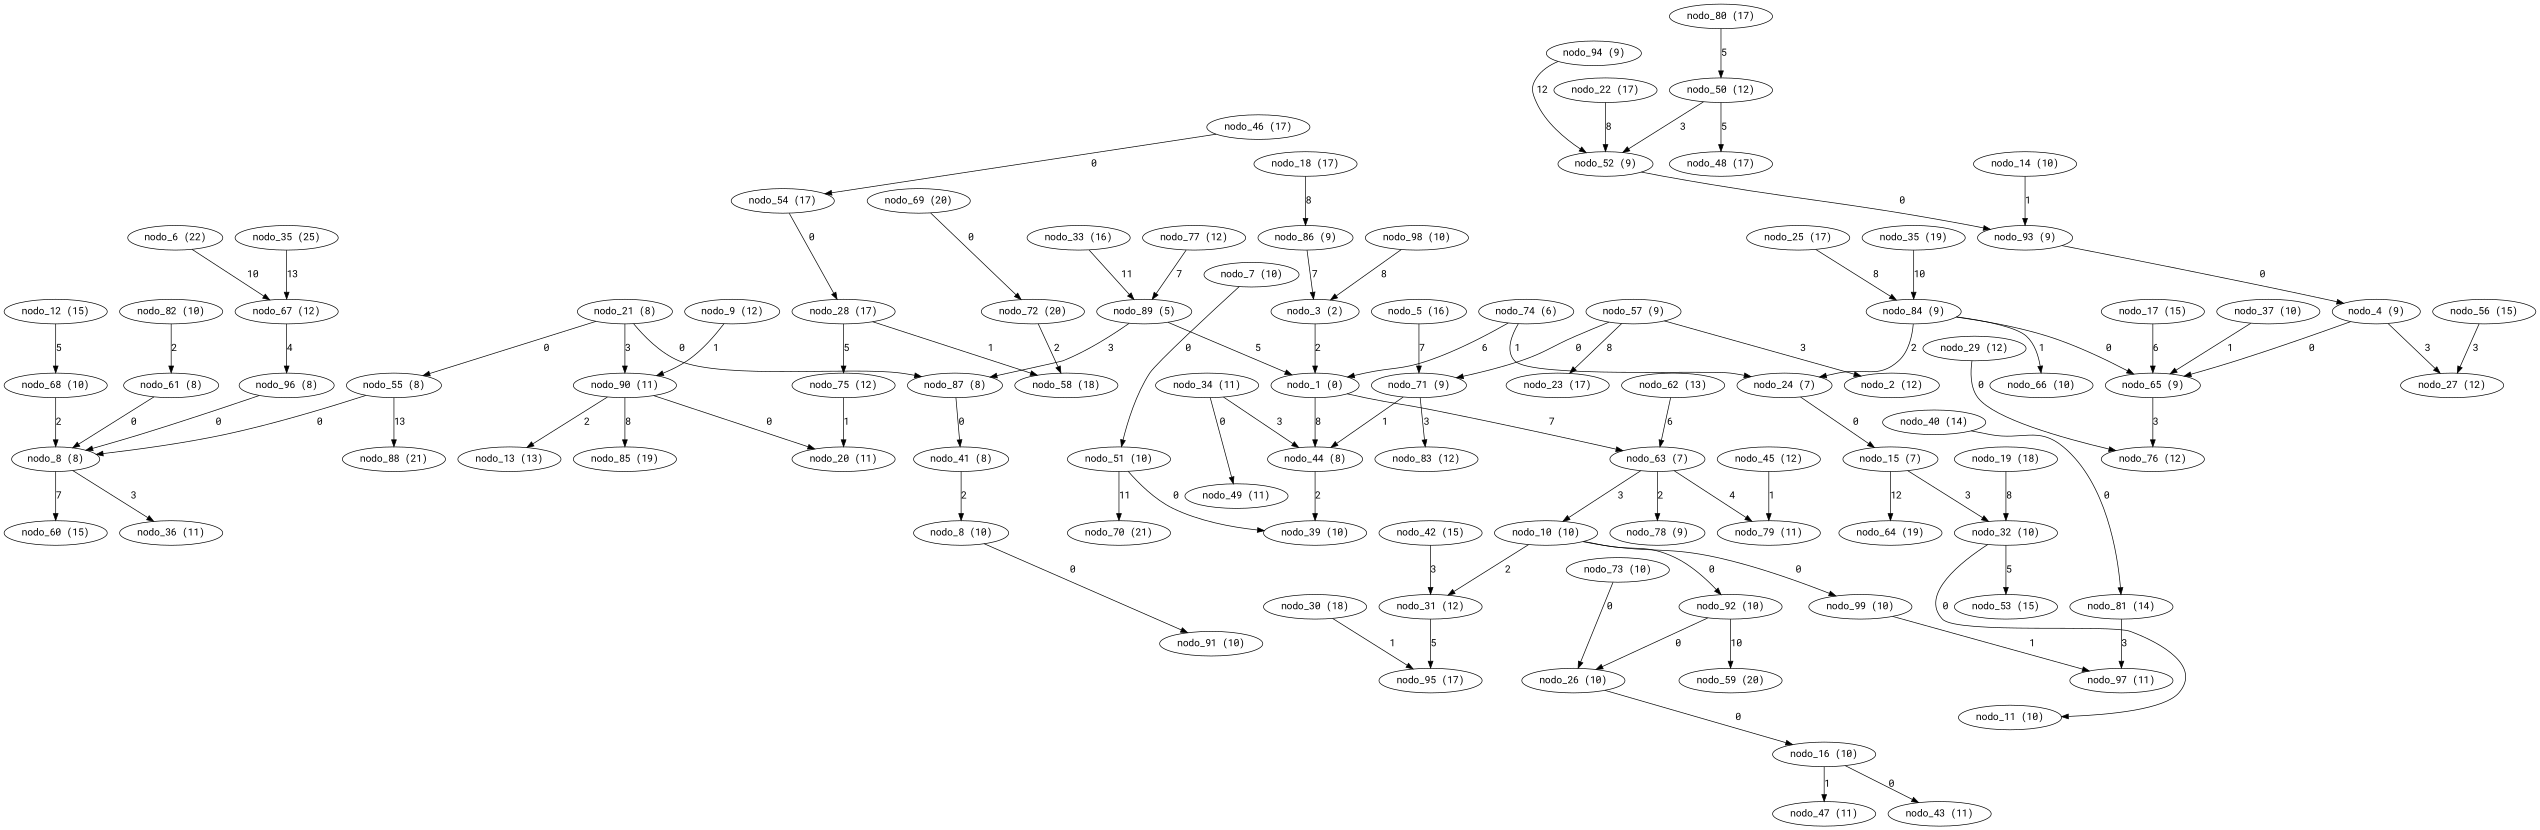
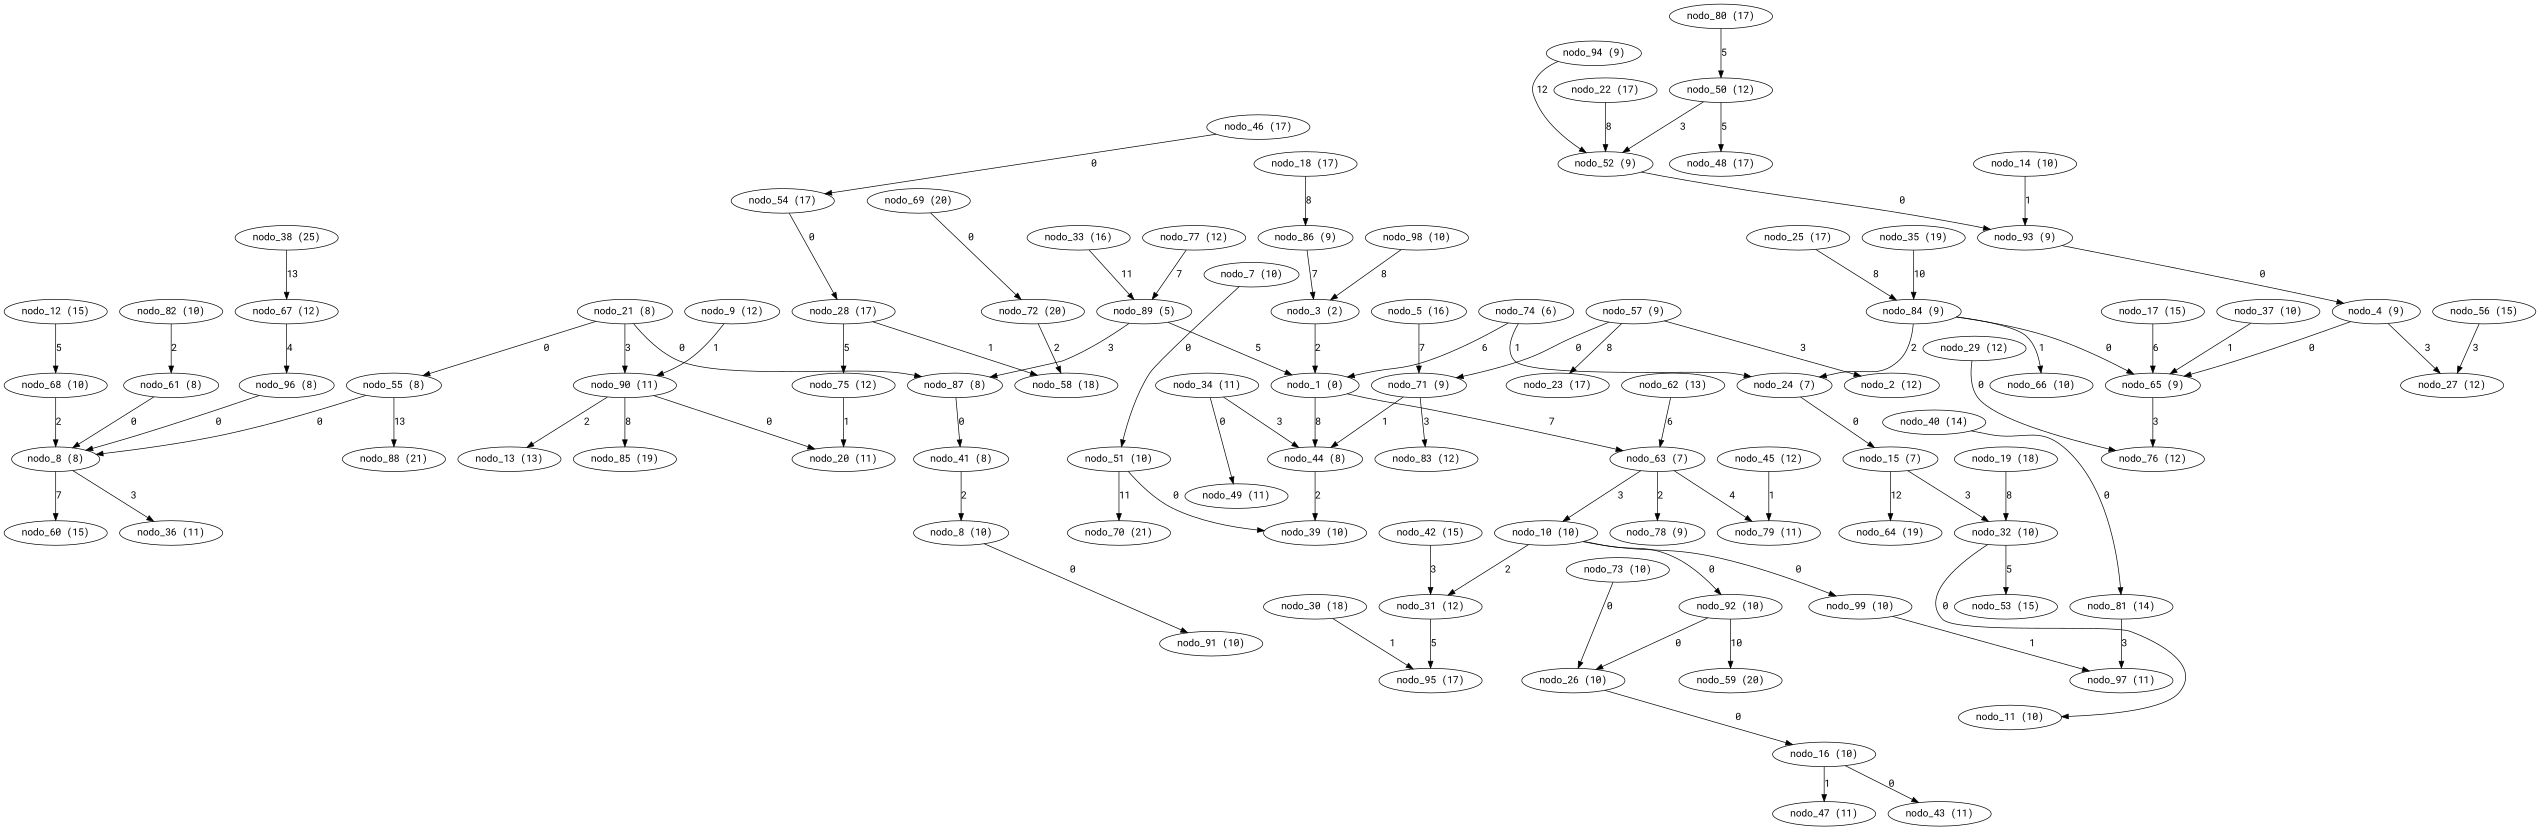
node "nodo_6 (22)": removed
node "nodo_35 (25)": label "nodo_35 (25)" -> "nodo_38 (25)"
